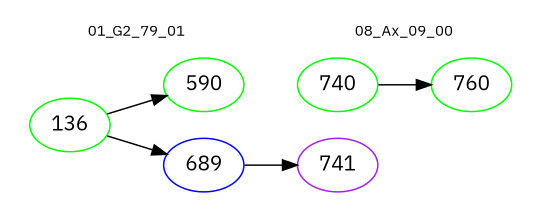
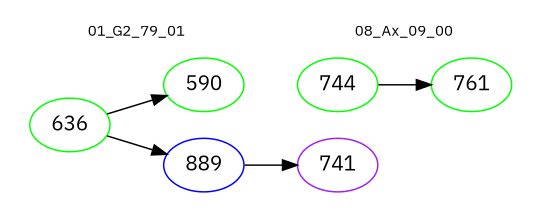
node "740": label "740" -> "744"
node "760": label "760" -> "761"
node "136": label "136" -> "636"
node "689": label "689" -> "889"
